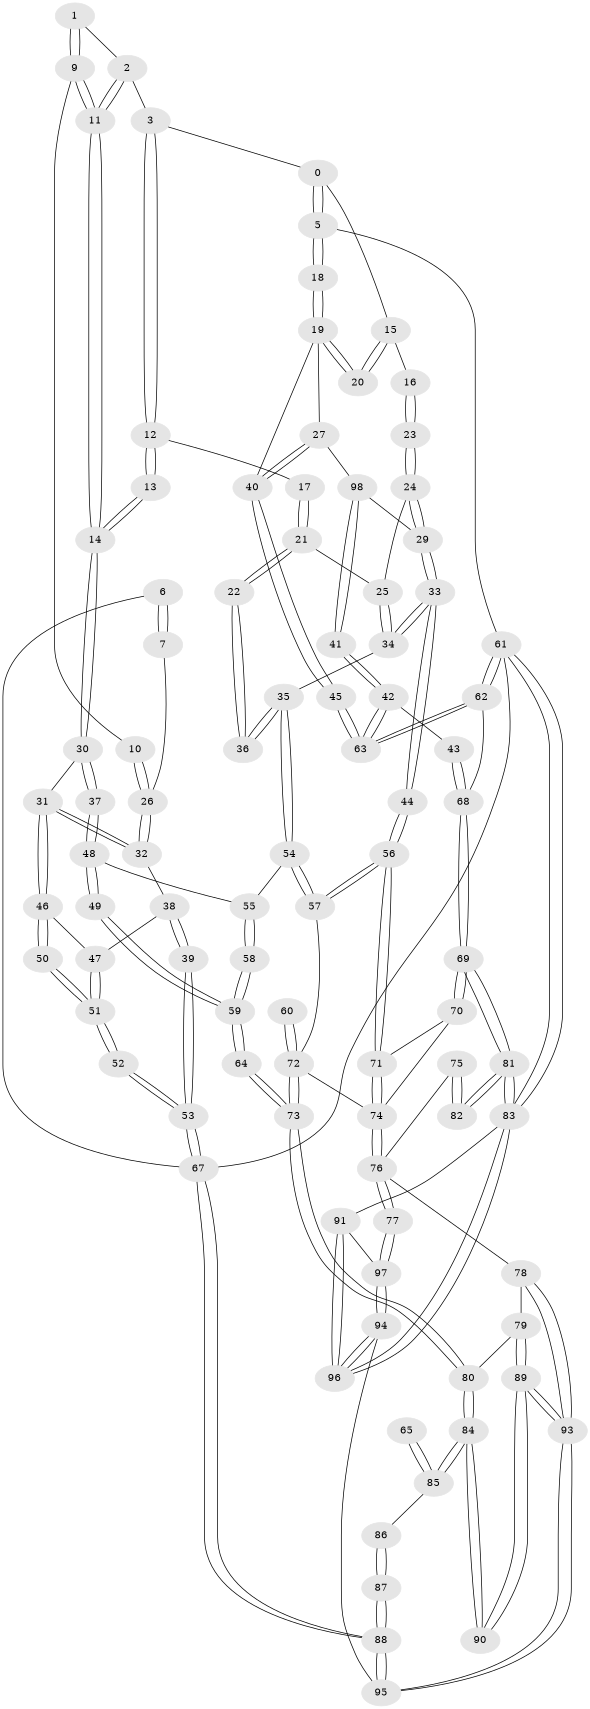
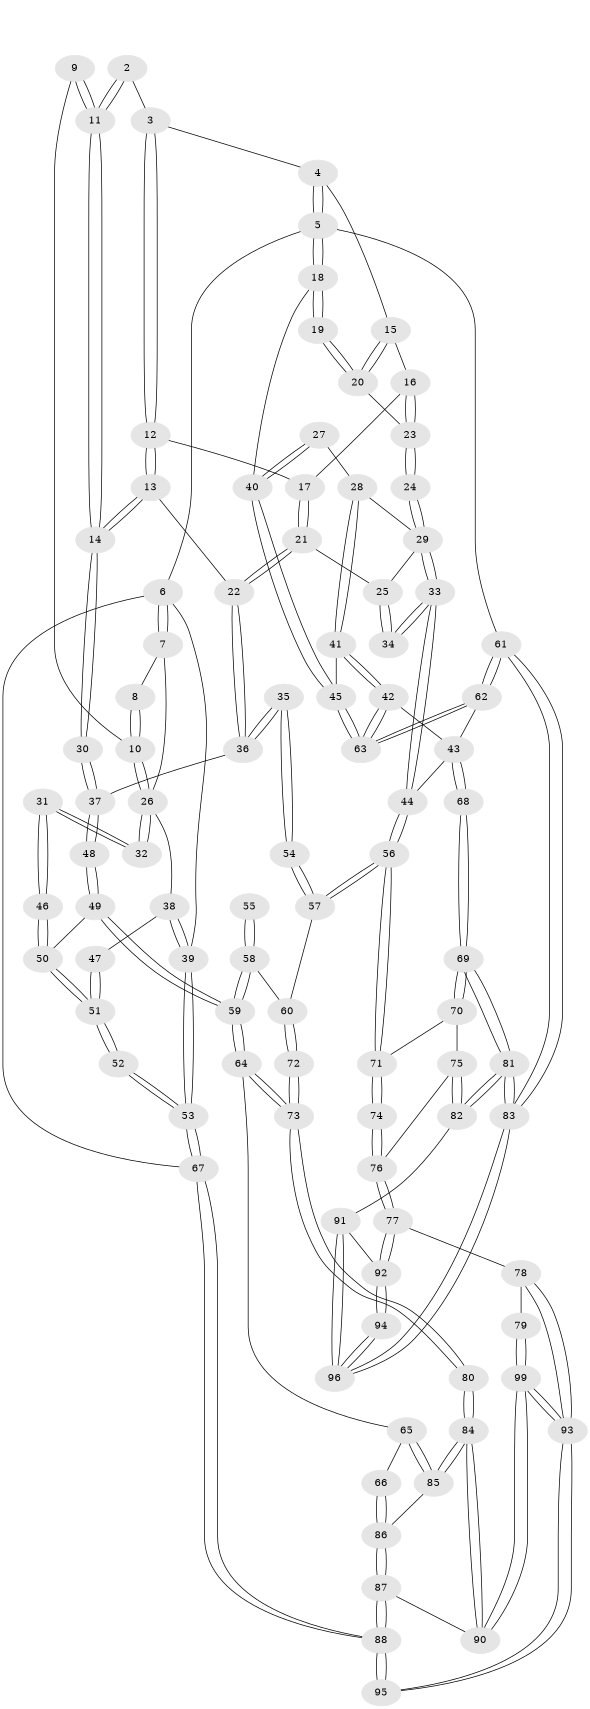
node "1": removed
node "0": label "0" -> "4"
edge "5" -- "6": added
edge "19" -- "27": removed
edge "20" -- "23": added
edge "19" -- "40": now "18" -- "40"
edge "16" -- "17": added
node "98": label "98" -> "28"
edge "24" -- "25": now "29" -- "25"
edge "13" -- "22": added
edge "34" -- "35": removed
edge "41" -- "45": added
node "8": added
edge "62" -- "68": now "62" -- "43"
edge "6" -- "39": added
edge "36" -- "37": added
edge "30" -- "31": removed
edge "43" -- "44": added
edge "32" -- "38": now "26" -- "38"
edge "54" -- "55": removed
edge "48" -- "55": removed
edge "49" -- "50": added
edge "46" -- "47": removed
edge "61" -- "67": removed
edge "58" -- "60": added
edge "57" -- "72": now "57" -- "60"
edge "70" -- "74": now "70" -- "75"
edge "72" -- "74": removed
edge "83" -- "91": now "82" -- "91"
edge "76" -- "78": now "77" -- "78"
node "97": label "97" -> "92"
edge "64" -- "65": added
edge "79" -- "80": removed
node "89": label "89" -> "99"
node "66": added
edge "94" -- "95": removed
edge "87" -- "90": added
